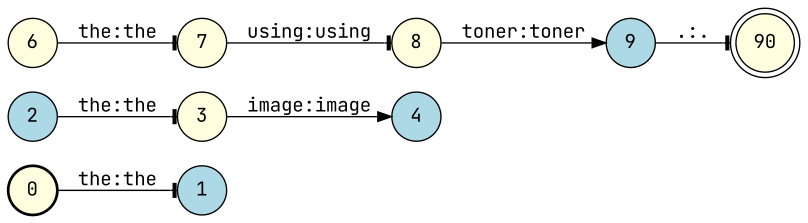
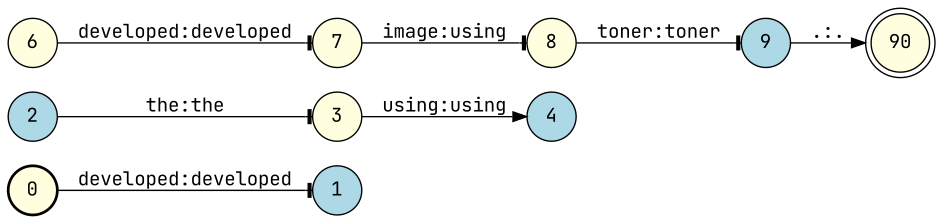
edge "6" -> "7": label "the:the" -> "developed:developed"
edge "7" -> "8": label "using:using" -> "image:using"
edge "8" -> "9": arrowhead normal -> tee
edge "9" -> "90": arrowhead tee -> normal
edge "3" -> "4": label "image:image" -> "using:using"
edge "0" -> "1": label "the:the" -> "developed:developed"
